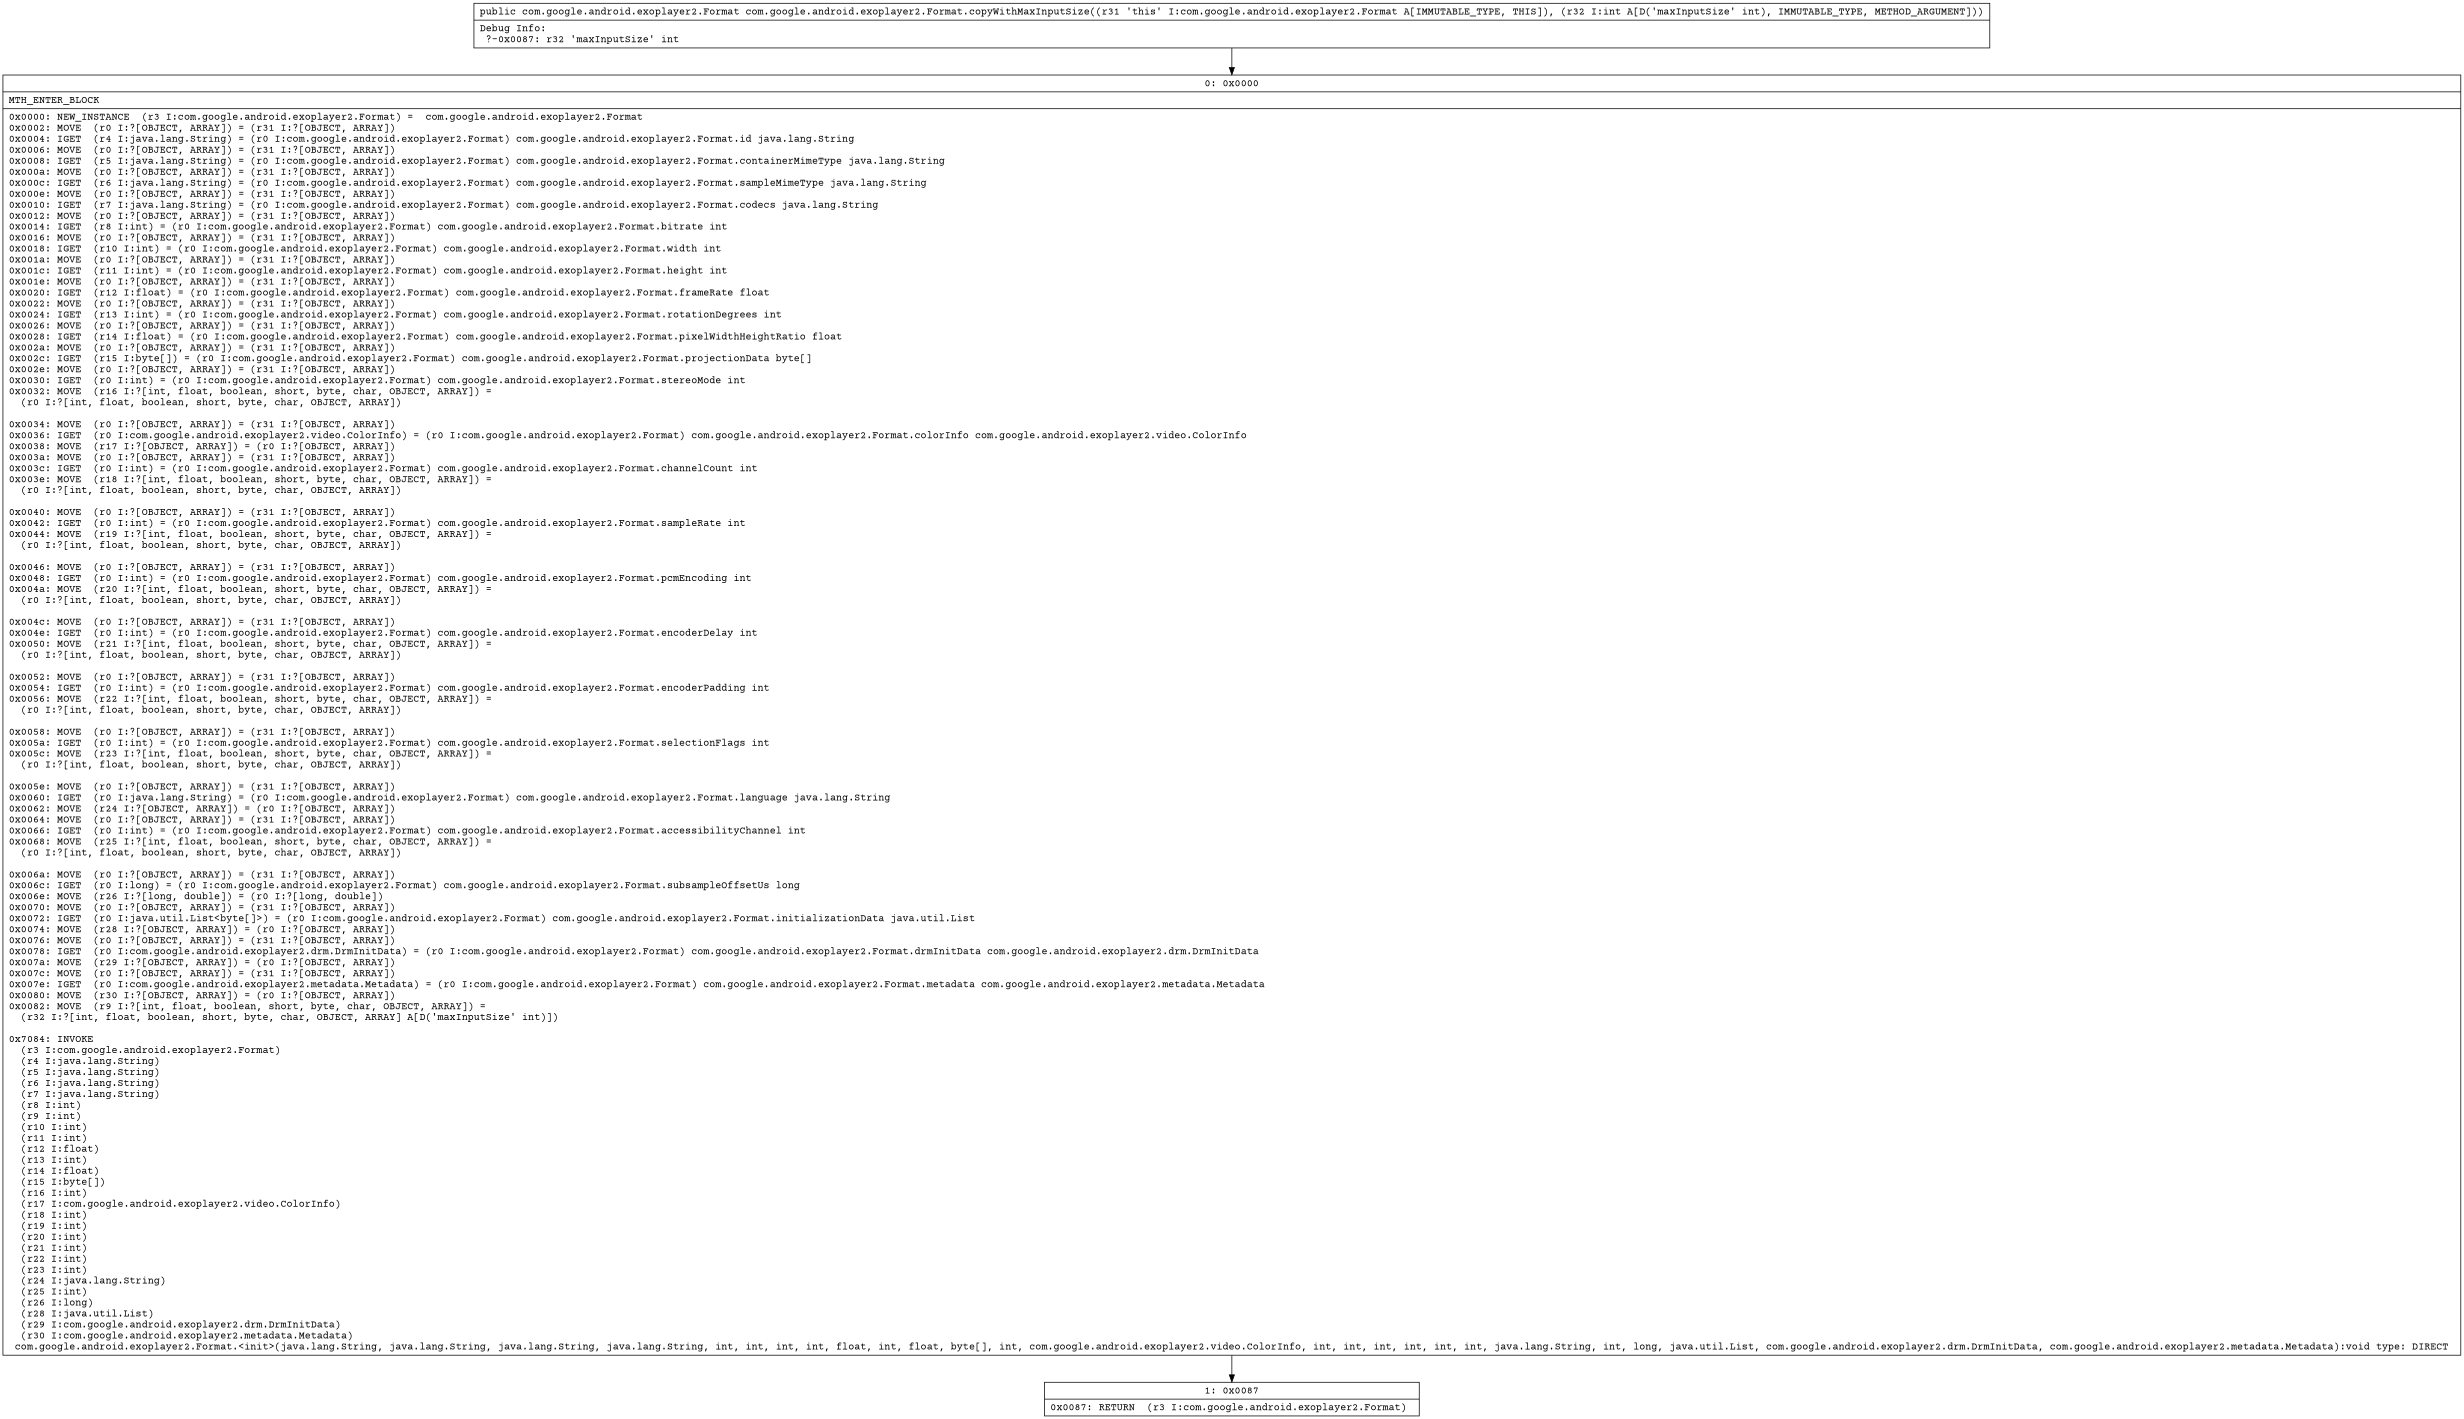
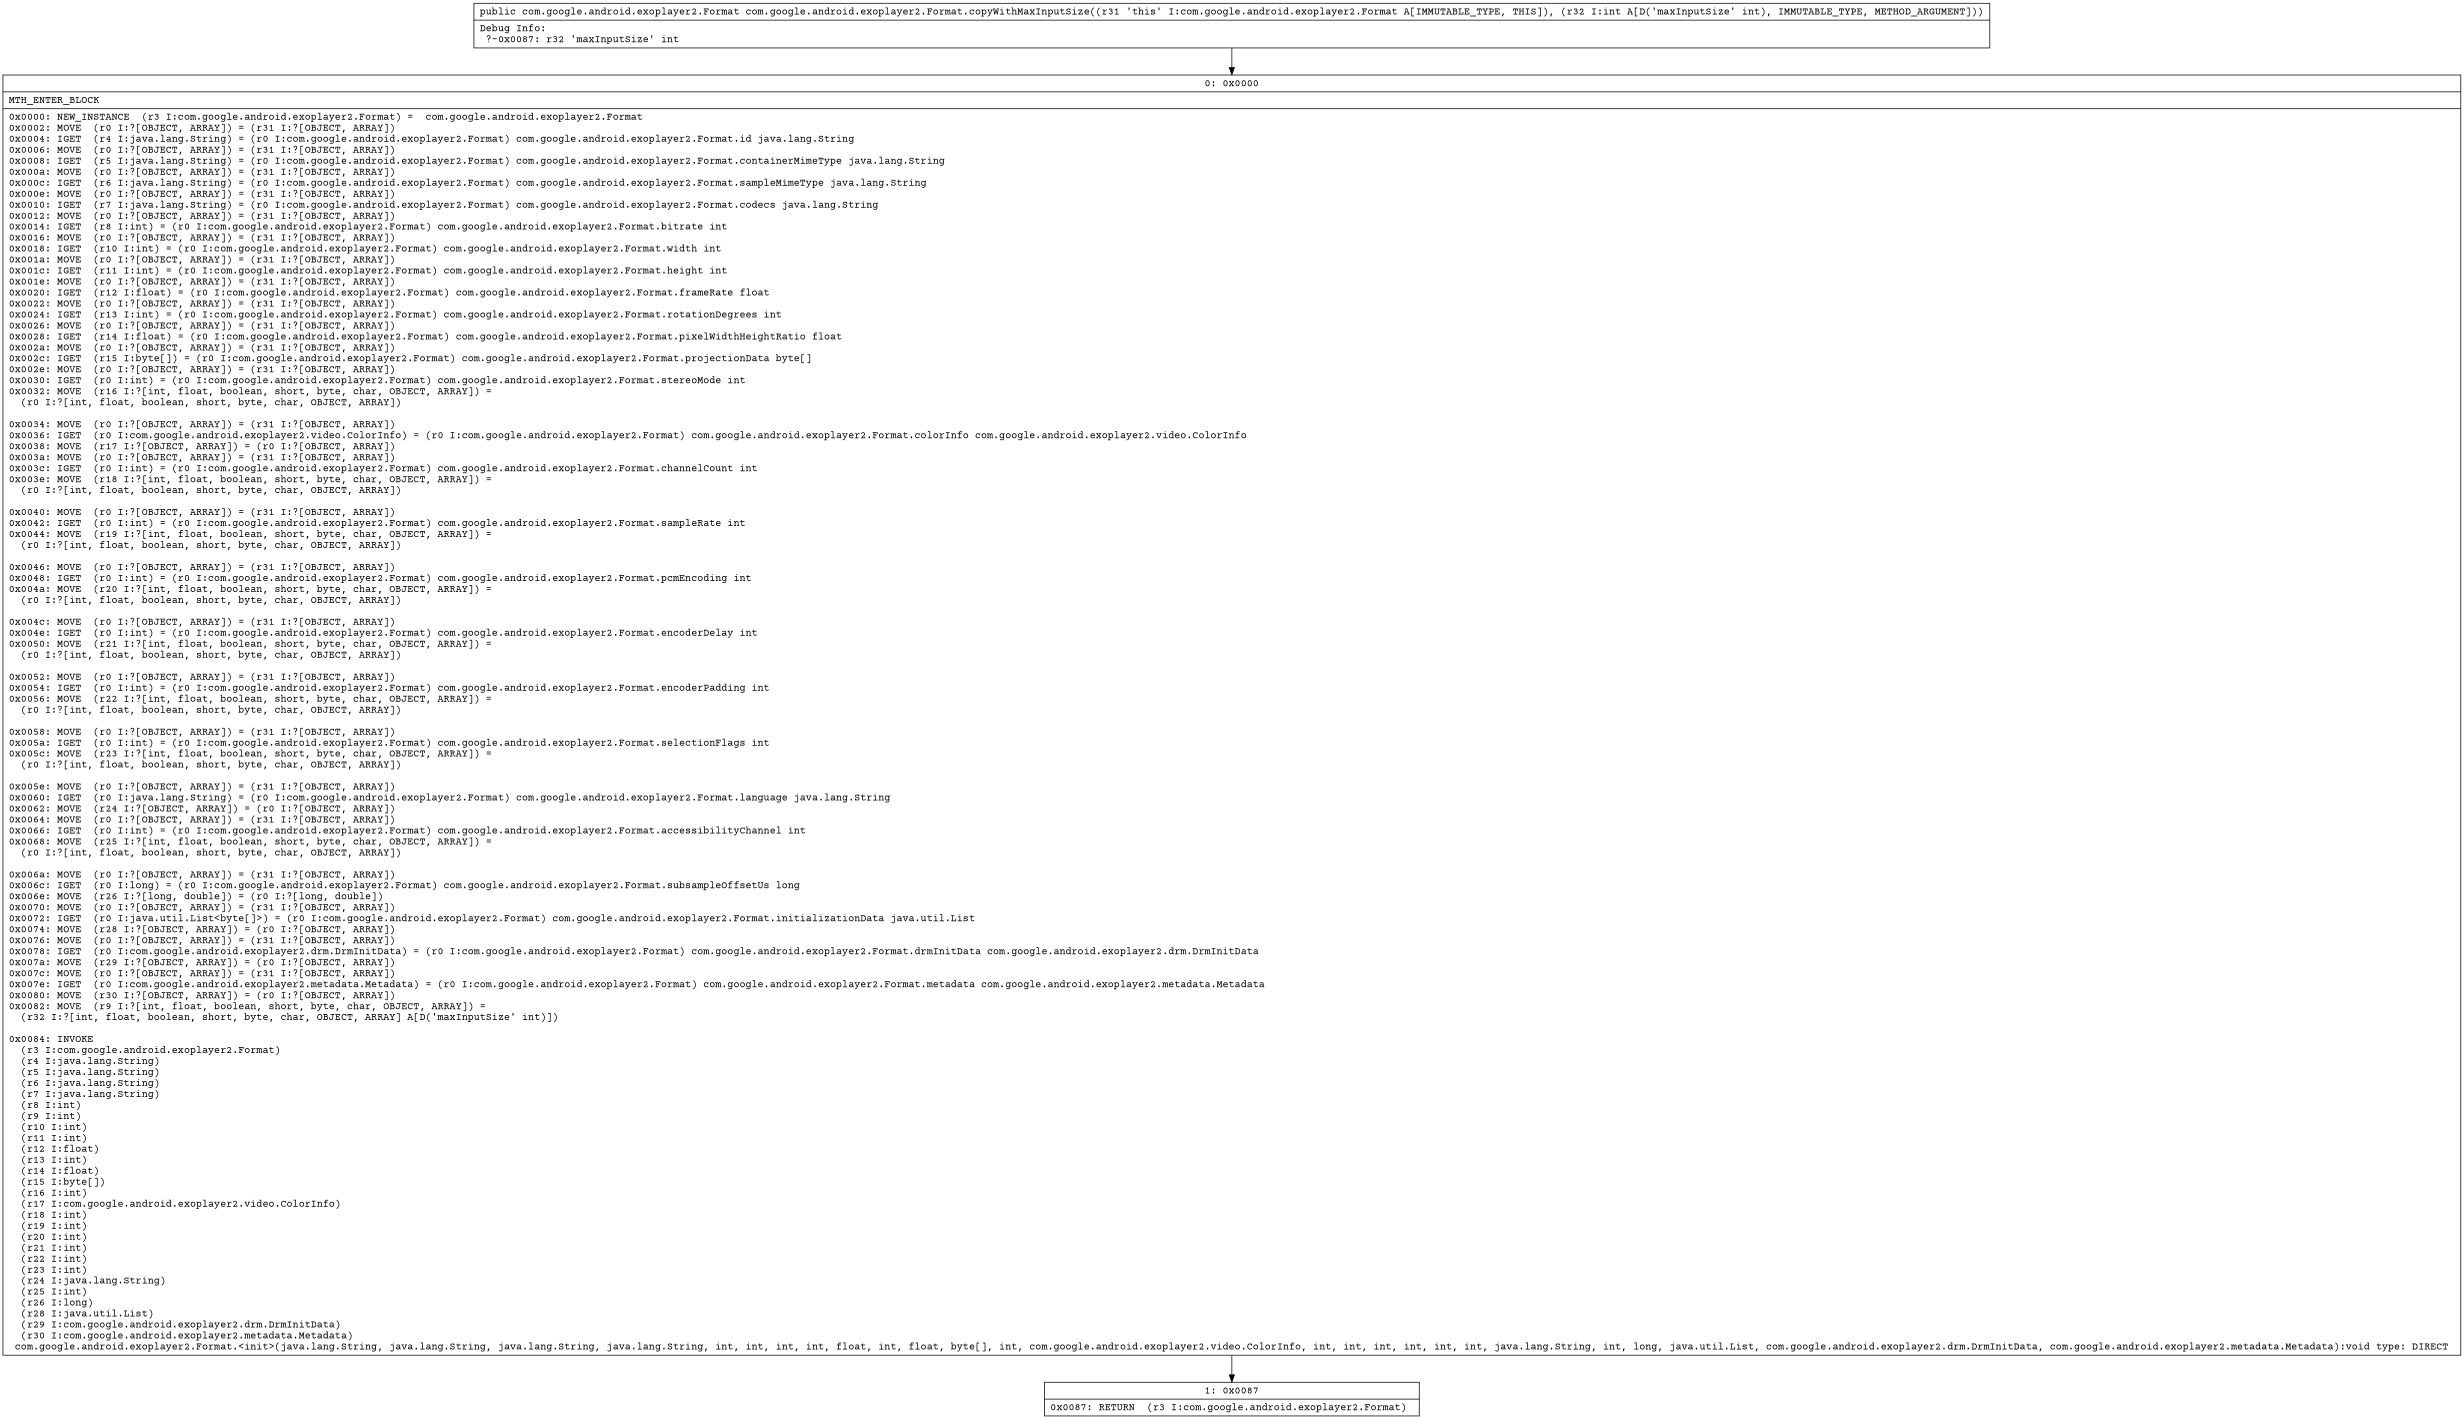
node "0: 0x0000": text "0x7084: INVOKE" -> "0x0084: INVOKE"
